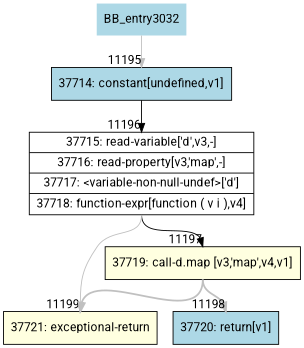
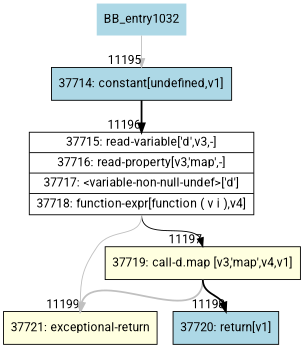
node "BB_entry3032": label "BB_entry3032" -> "BB_entry1032"
edge "37714: constant[undefined,v1]" -> "37715: read-variable['d',v3,-]": style solid -> bold
edge "37719: call-d.map [v3,'map',v4,v1]" -> "37720: return[v1]": color gray -> black
